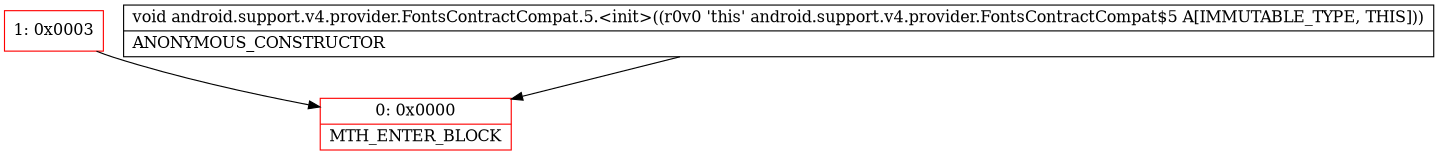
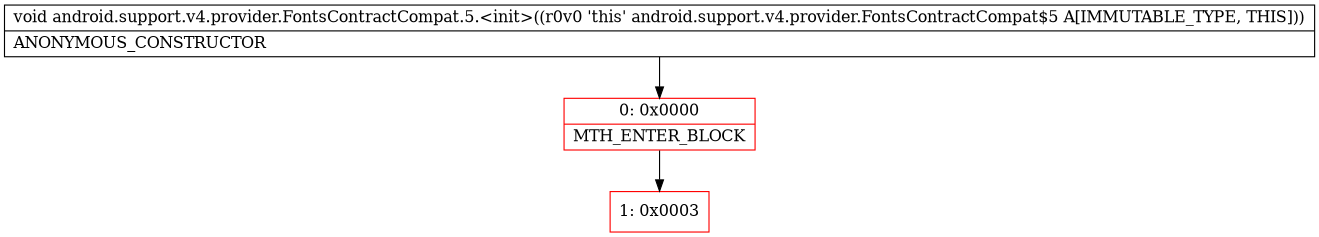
edge "1: 0x0003" -> "0: 0x0000": reversed
